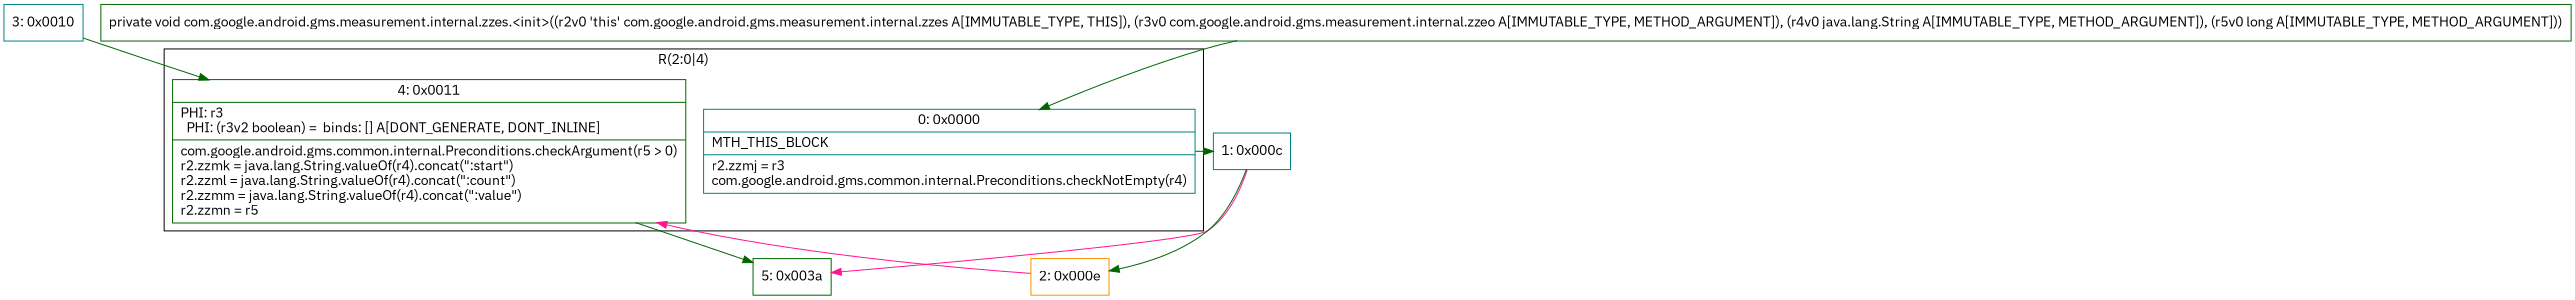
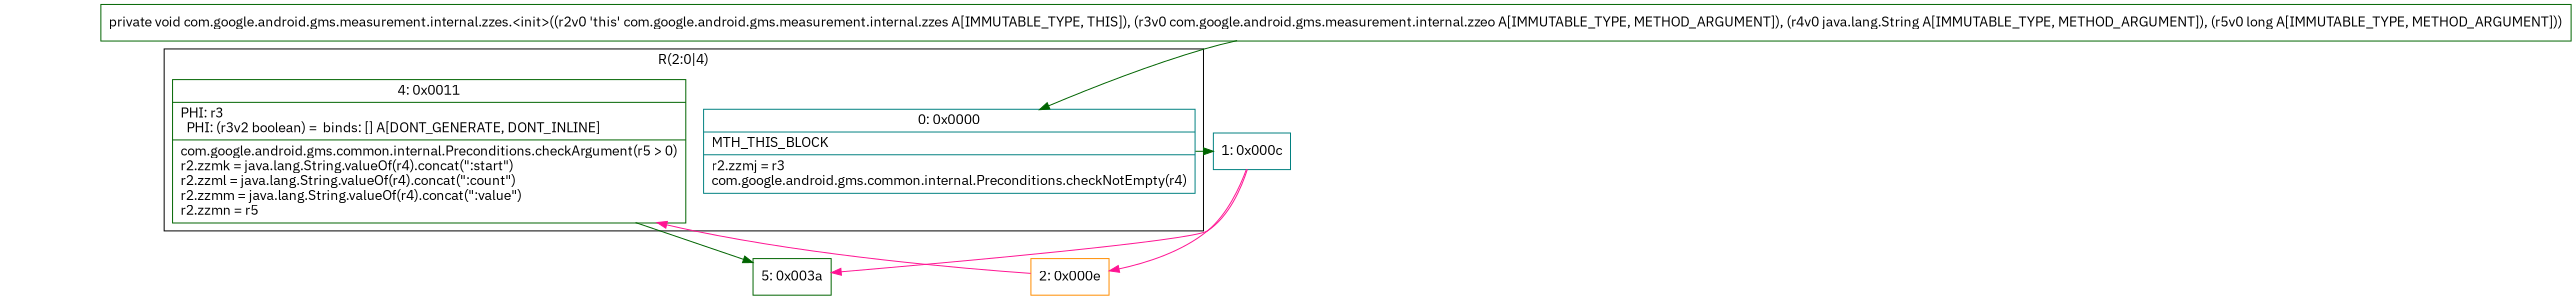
node "3: 0x0010": removed
edge "1: 0x000c" -> "2: 0x000e": color darkgreen -> deeppink
